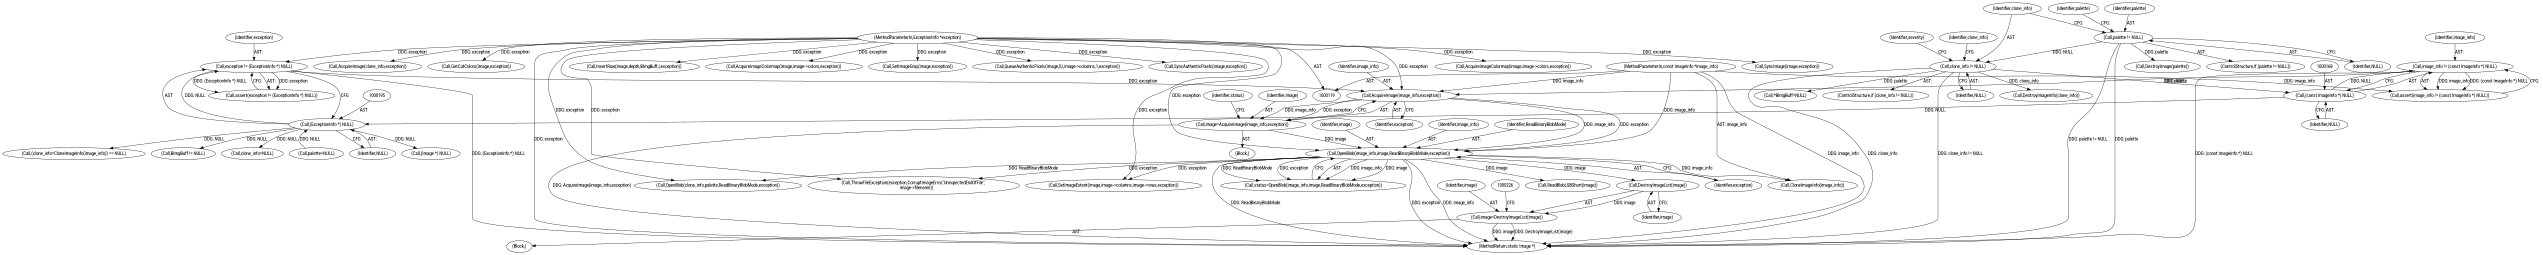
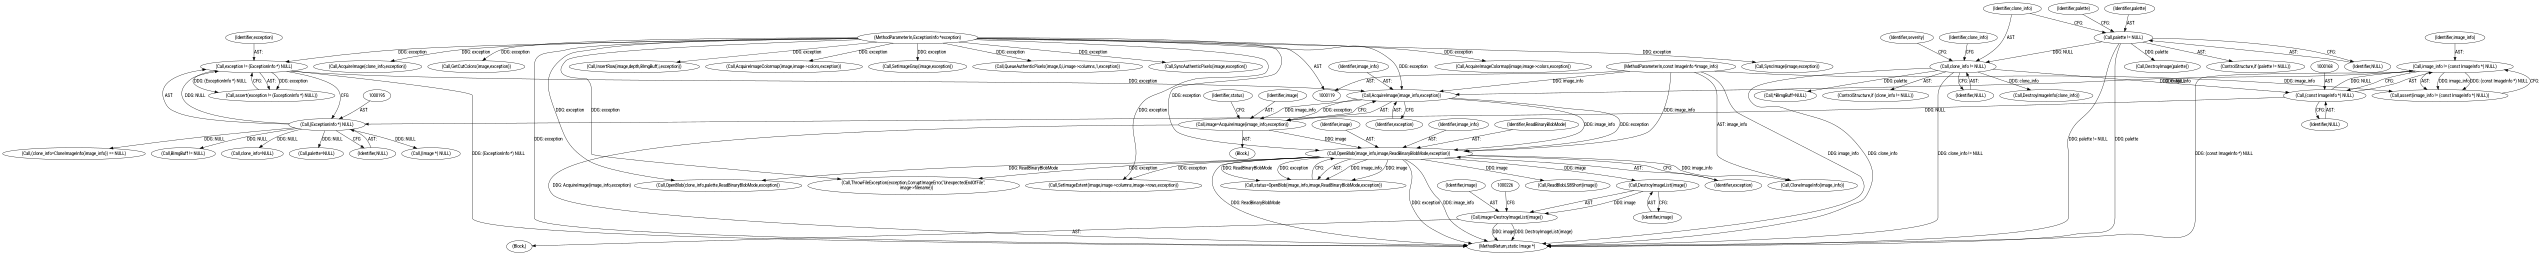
edge "(Call,image_info != (const ImageInfo *) NULL)" -> "(Call,AcquireImage(image_info,exception))": label "DDG: palette" -> "DDG: image_info"
edge "(Call,palette=NULL)" -> "(Call,(ExceptionInfo *) NULL)": reversed
